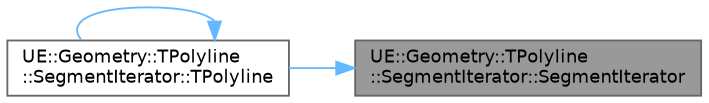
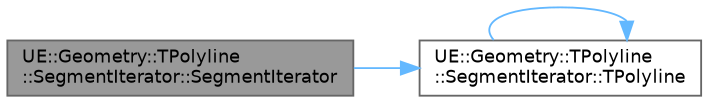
edge "UE::Geometry::TPolyline ::SegmentIterator::TPolyline" -> "UE::Geometry::TPolyline ::SegmentIterator::SegmentIterator": reversed
